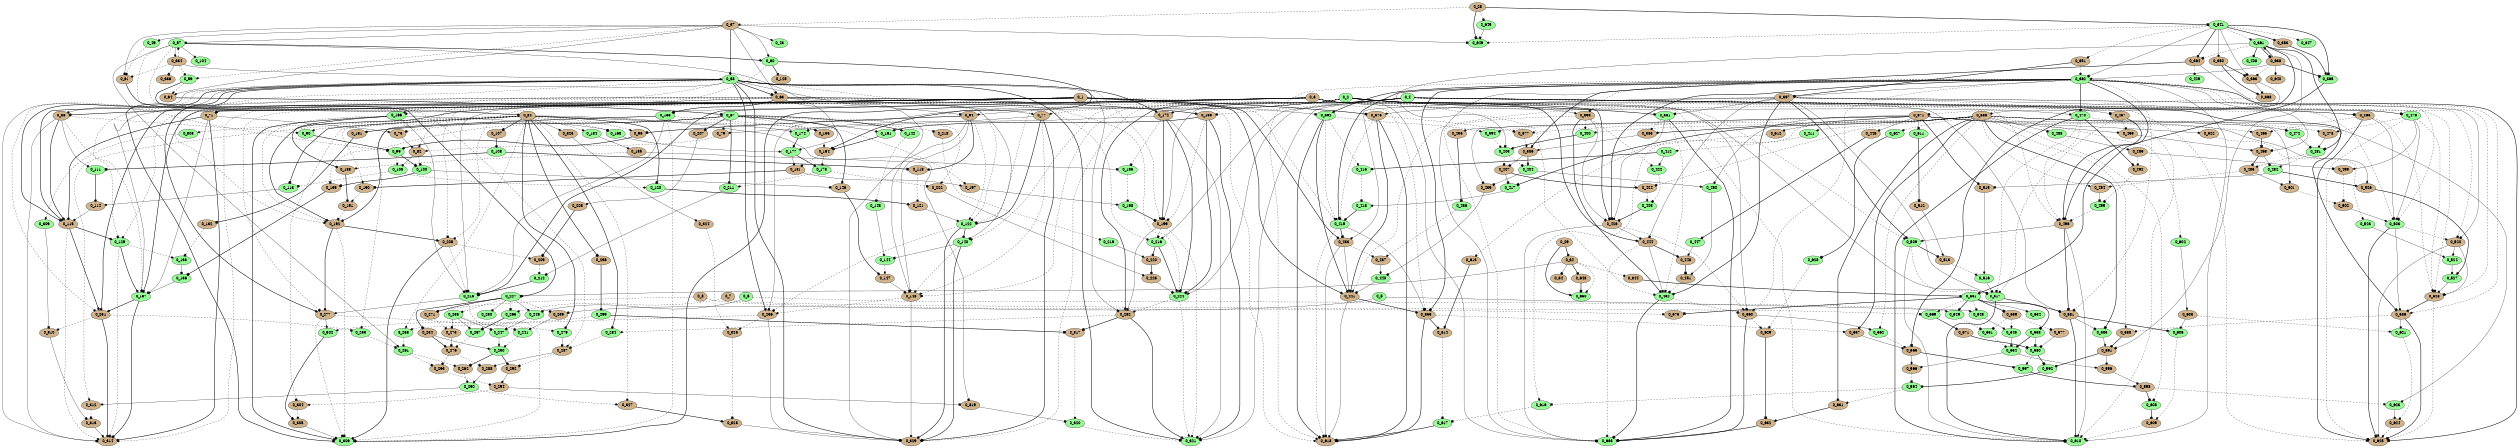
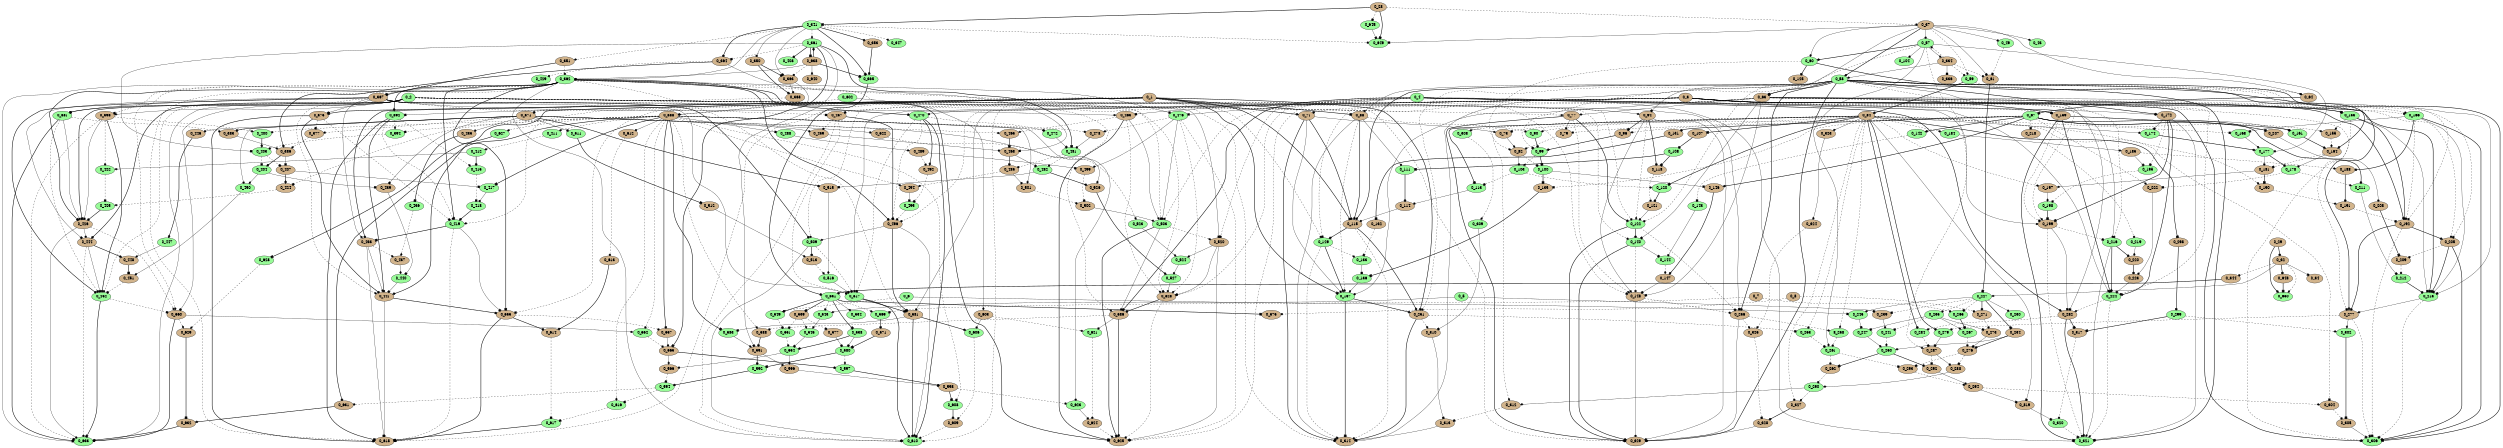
edge "0_388" -> "0_602": reversed
edge "0_153" -> "0_213": arrowhead diamond -> box
edge "0_205" -> "0_213": style dashed -> bold
edge "0_216" -> "0_321": added
